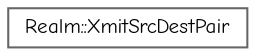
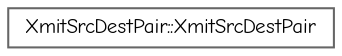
node "Realm::XmitSrcDestPair": label "Realm::XmitSrcDestPair" -> "XmitSrcDestPair::XmitSrcDestPair"
